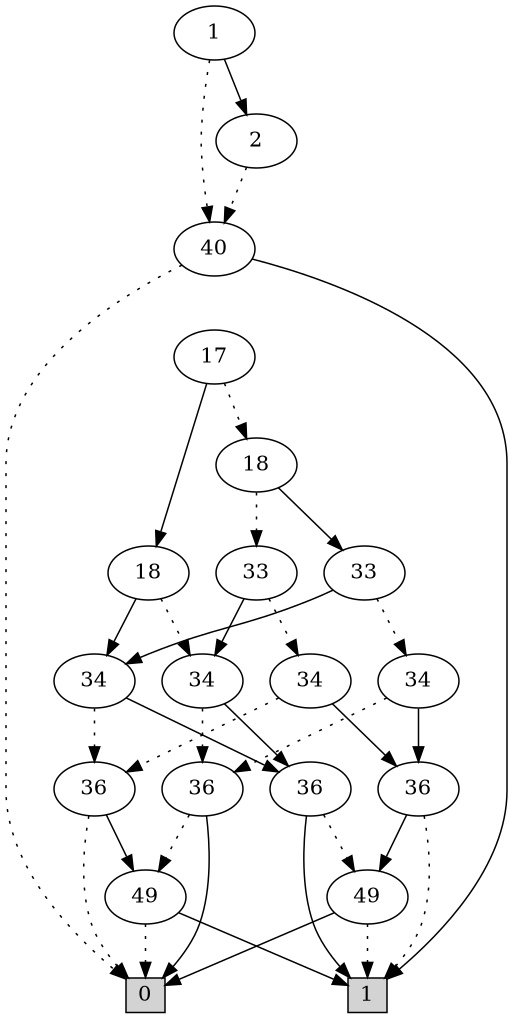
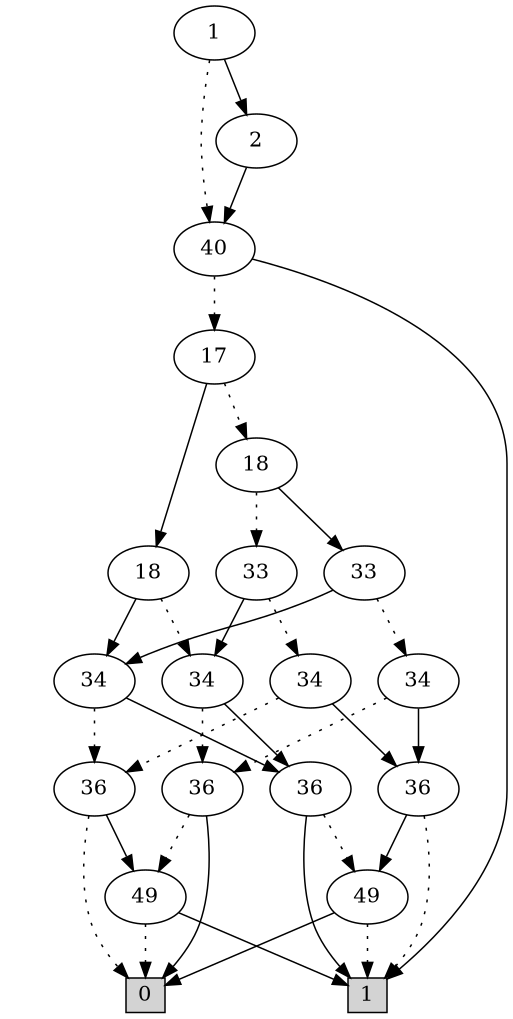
edge "2" -> "40": style dotted -> filled
edge "40" -> "0": now "40" -> "17"
